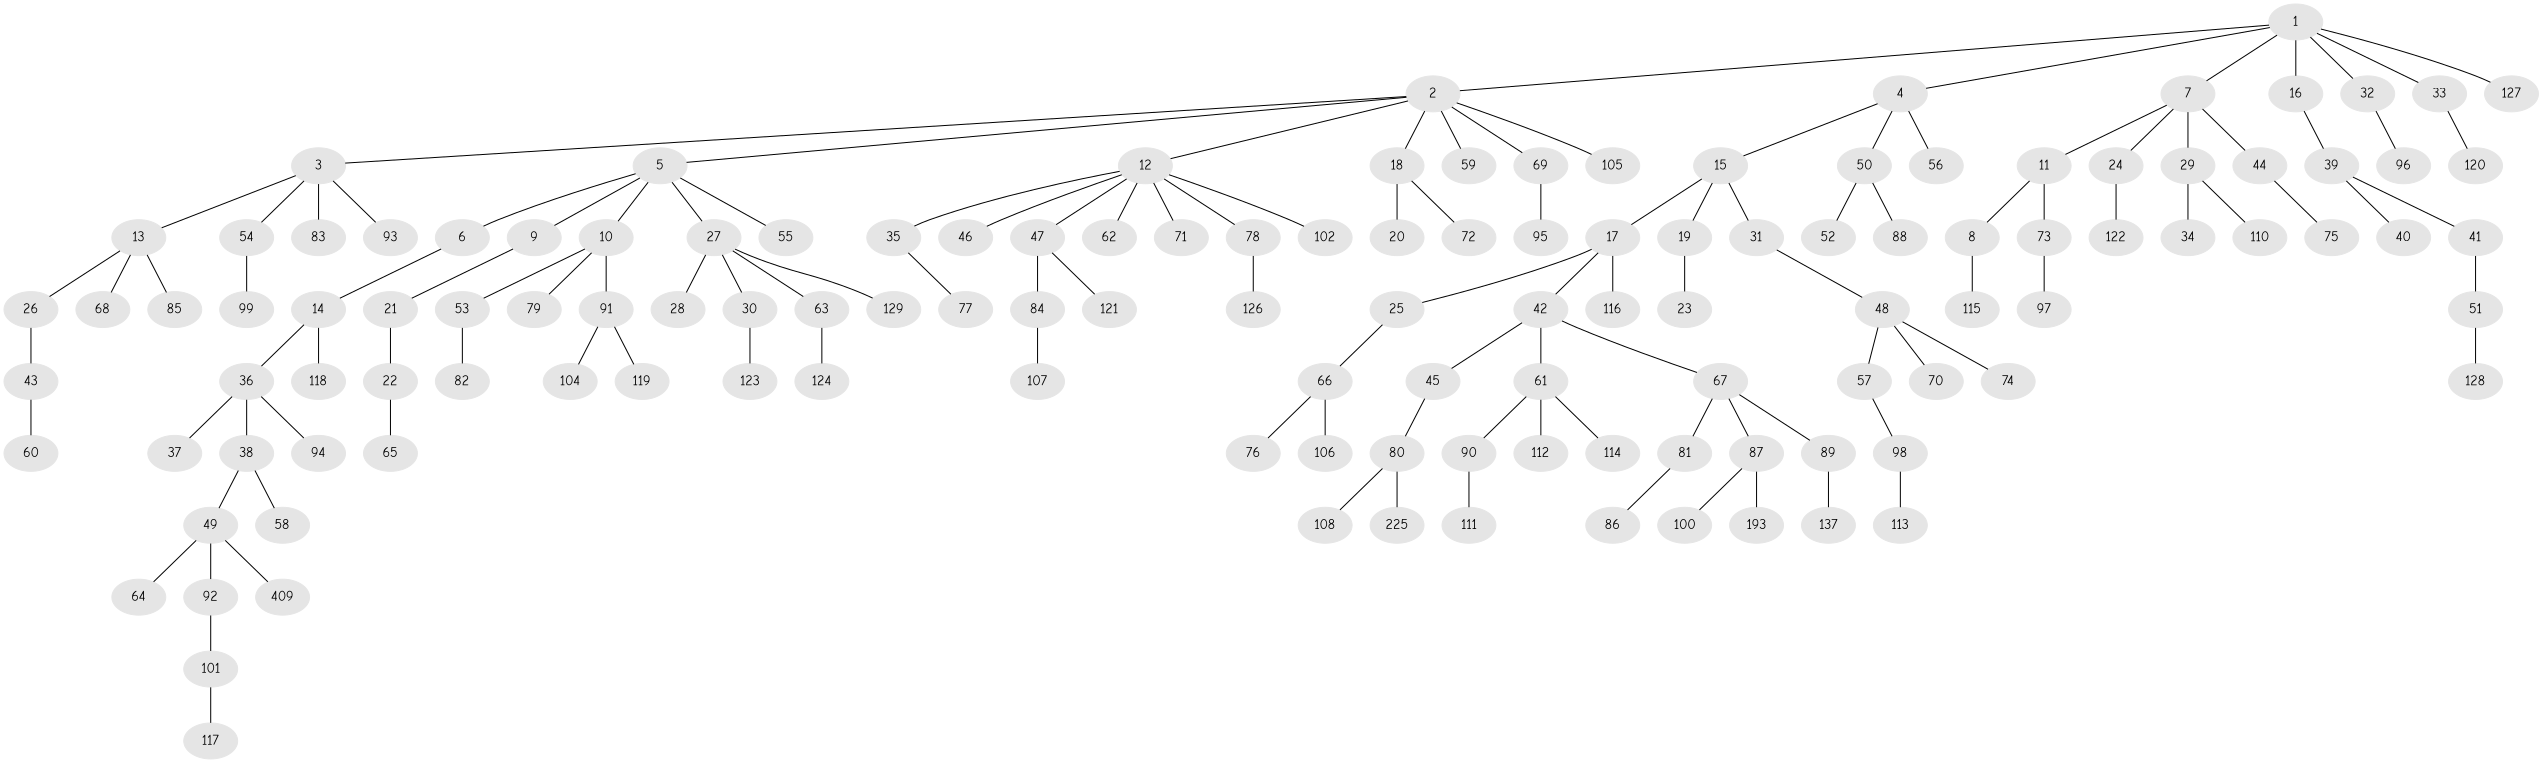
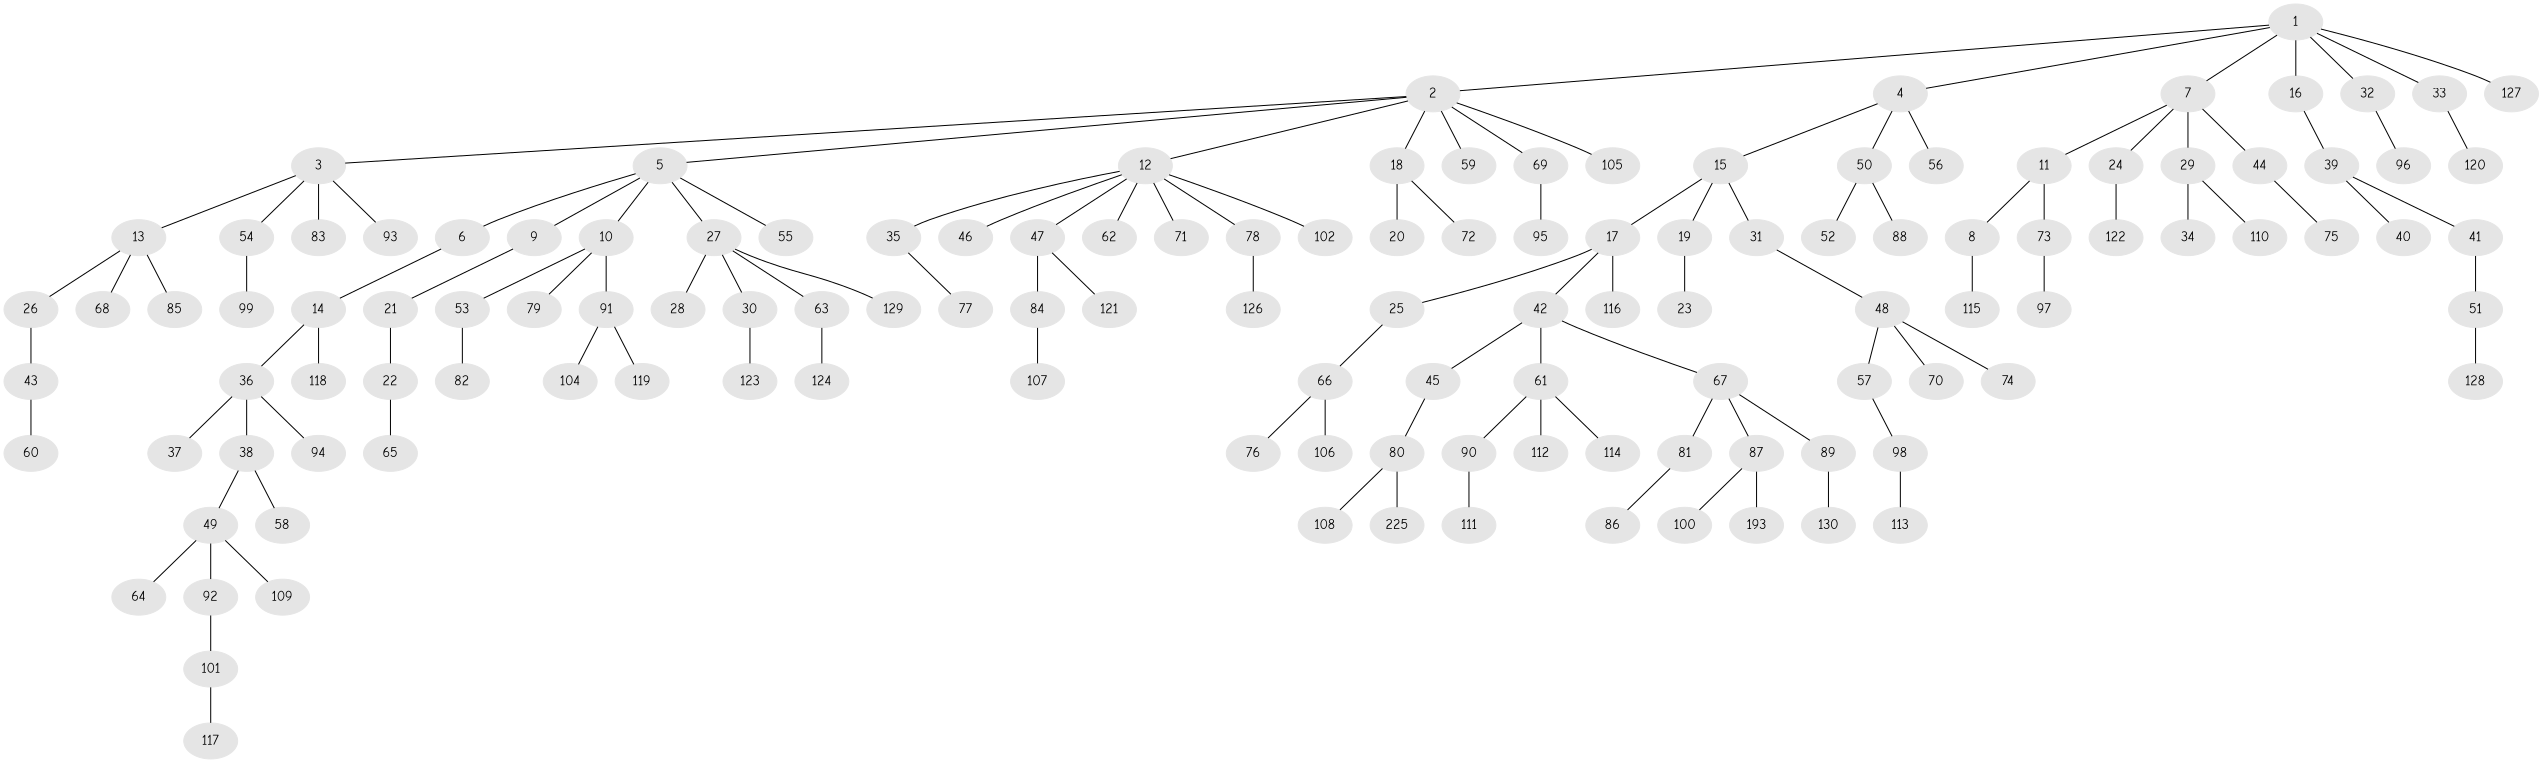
node "137": label "137" -> "130"
node "409": label "409" -> "109"
